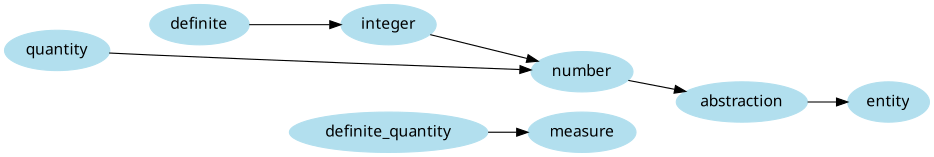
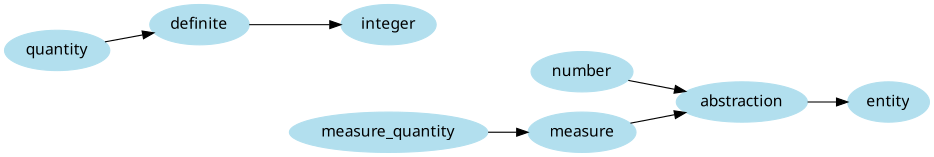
edge "integer" -> "number": removed
edge "quantity" -> "number": now "quantity" -> "definite"
edge "measure" -> "abstraction": added
node "definite_quantity": label "definite_quantity" -> "measure_quantity"
